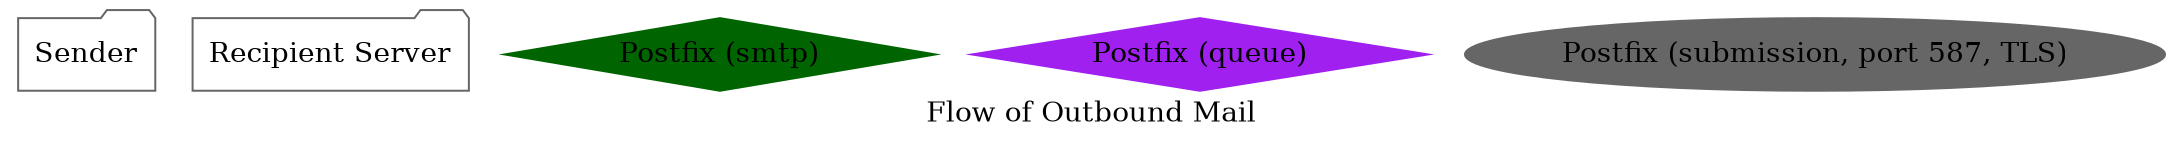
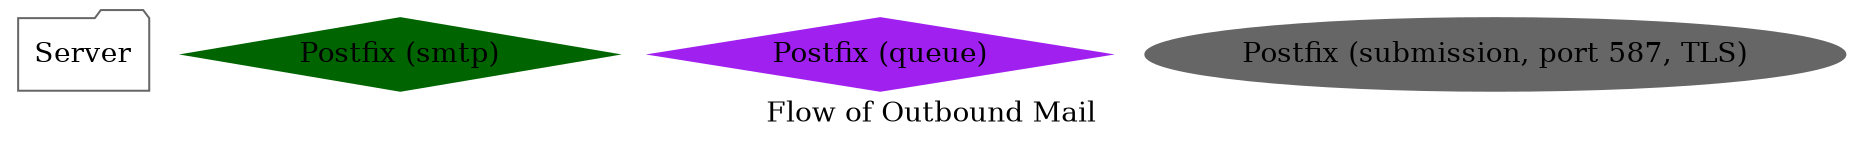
node "Sender": label "Sender" -> "Server"
node "Recipient Server": removed
